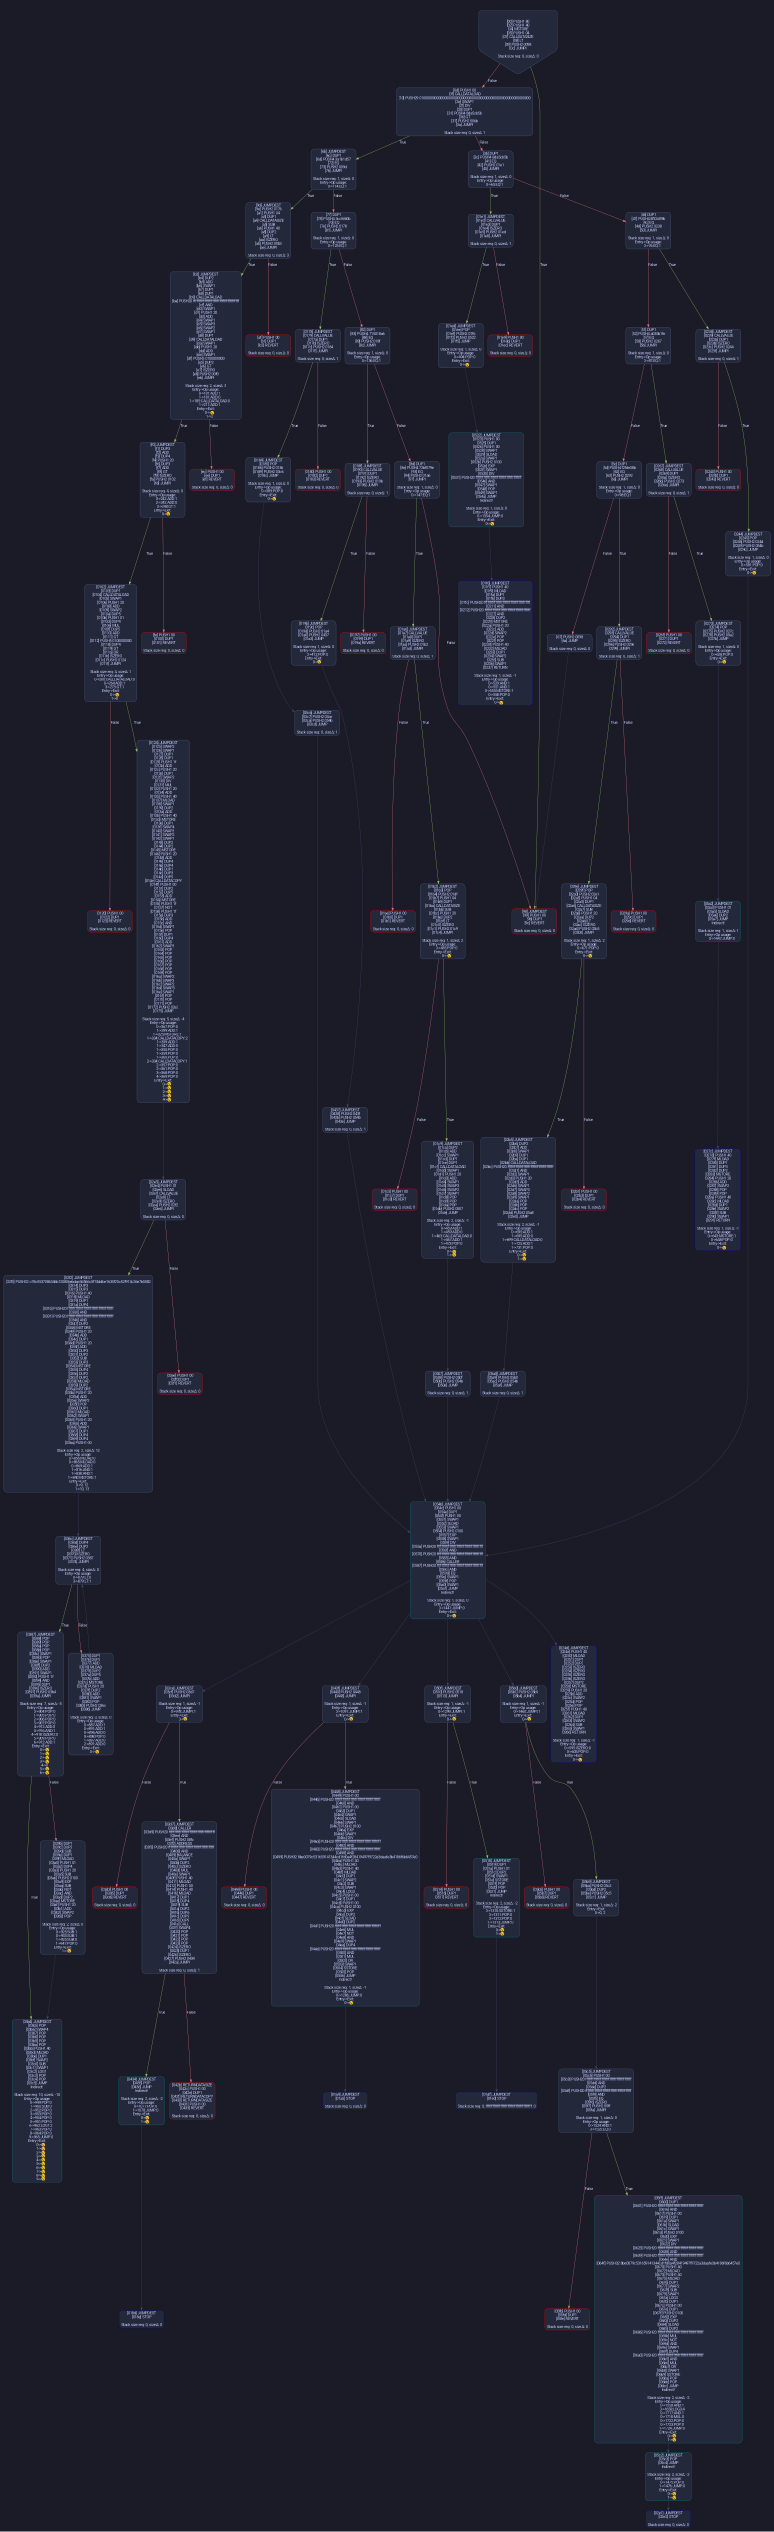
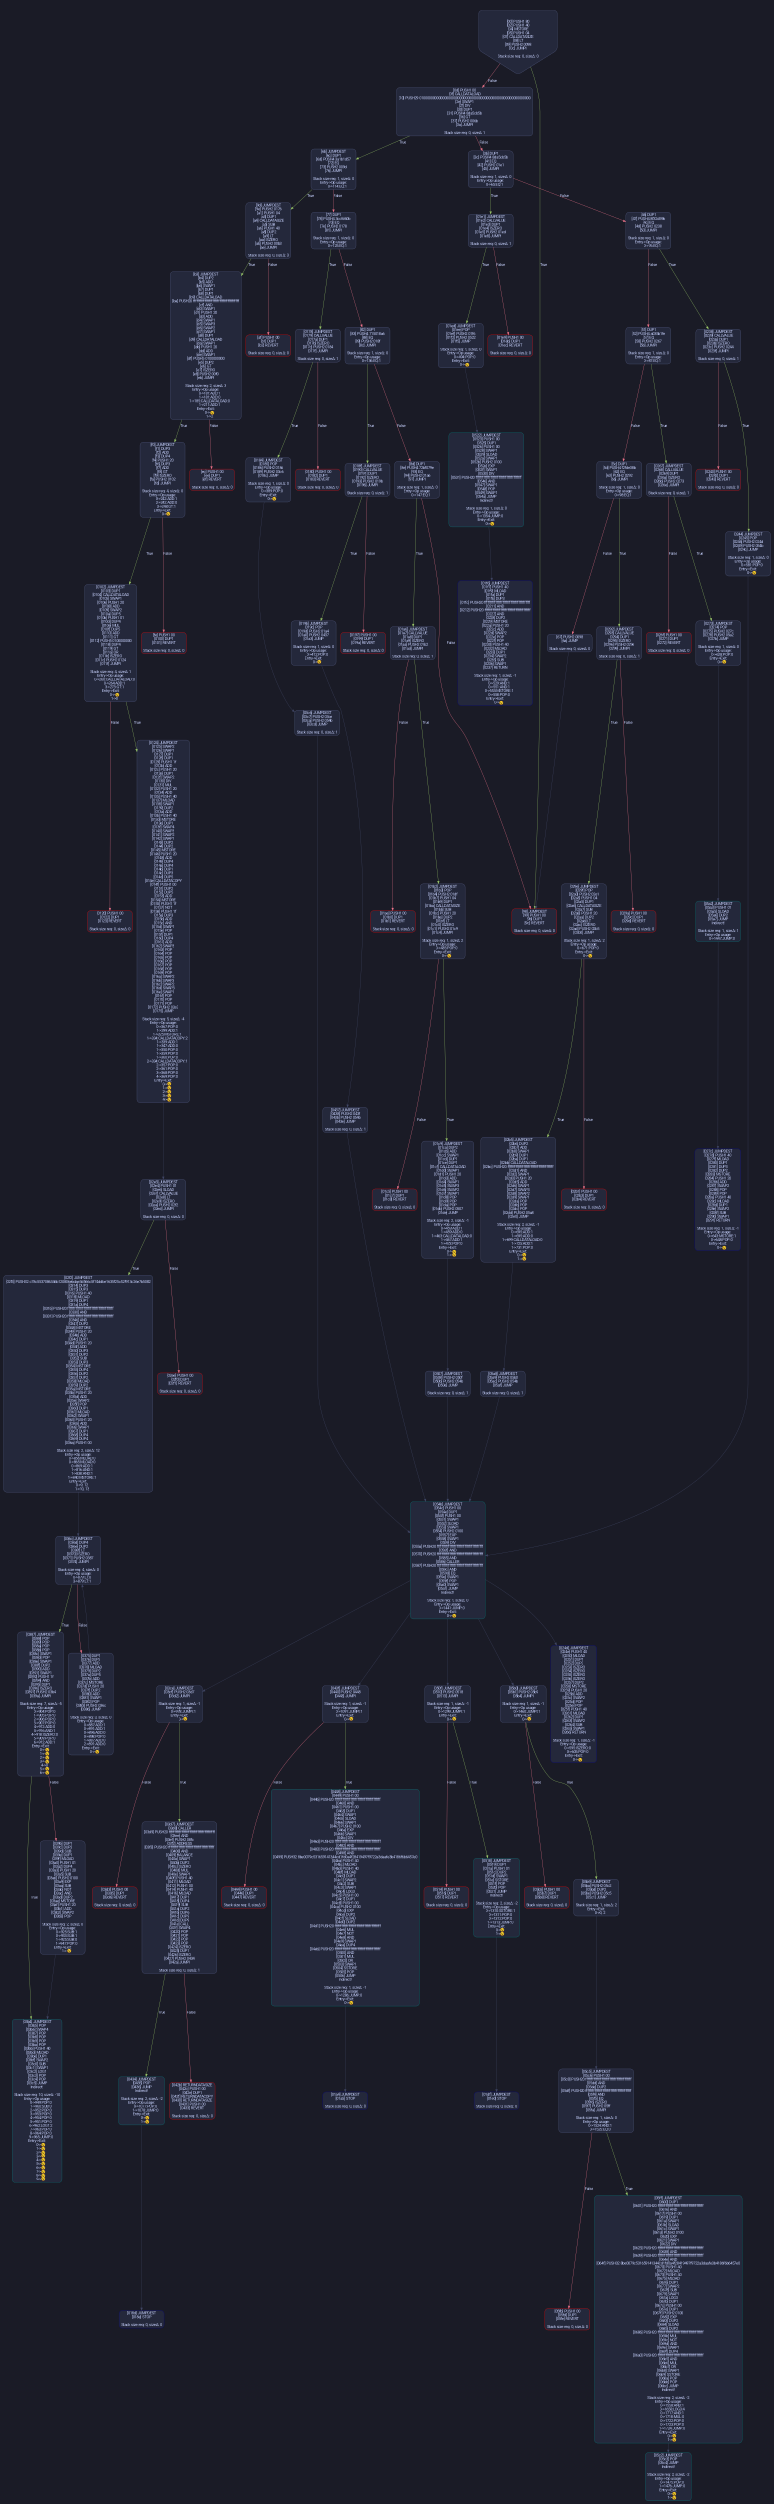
node "[01df] JUMPDEST [01e0] STOP Stack size req: 0, ffffffffffffffffffffffffffffffffffffffff: 0": label "[01df] JUMPDEST [01e0] STOP Stack size req: 0, ffffffffffffffffffffffffffffffffffffffff: 0" -> "[01df] JUMPDEST [01e0] STOP Stack size req: 0, sizeΔ: 0"
node "[02e1] JUMPDEST [02e2] STOP Stack size req: 0, sizeΔ: 0": removed
